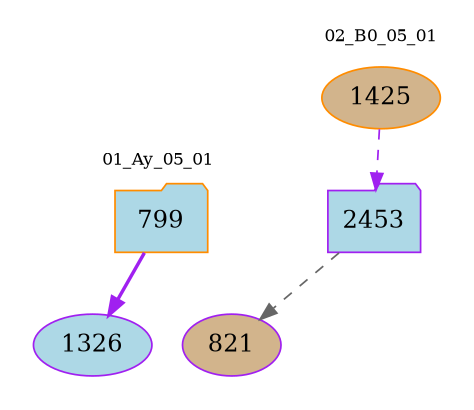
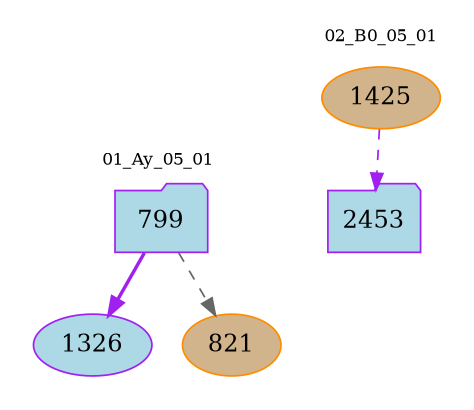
node "799": color darkorange -> purple
edge "2453" -> "821": now "799" -> "821"
node "821": color purple -> darkorange
